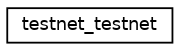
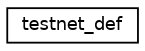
node "testnet_testnet": label "testnet_testnet" -> "testnet_def"
